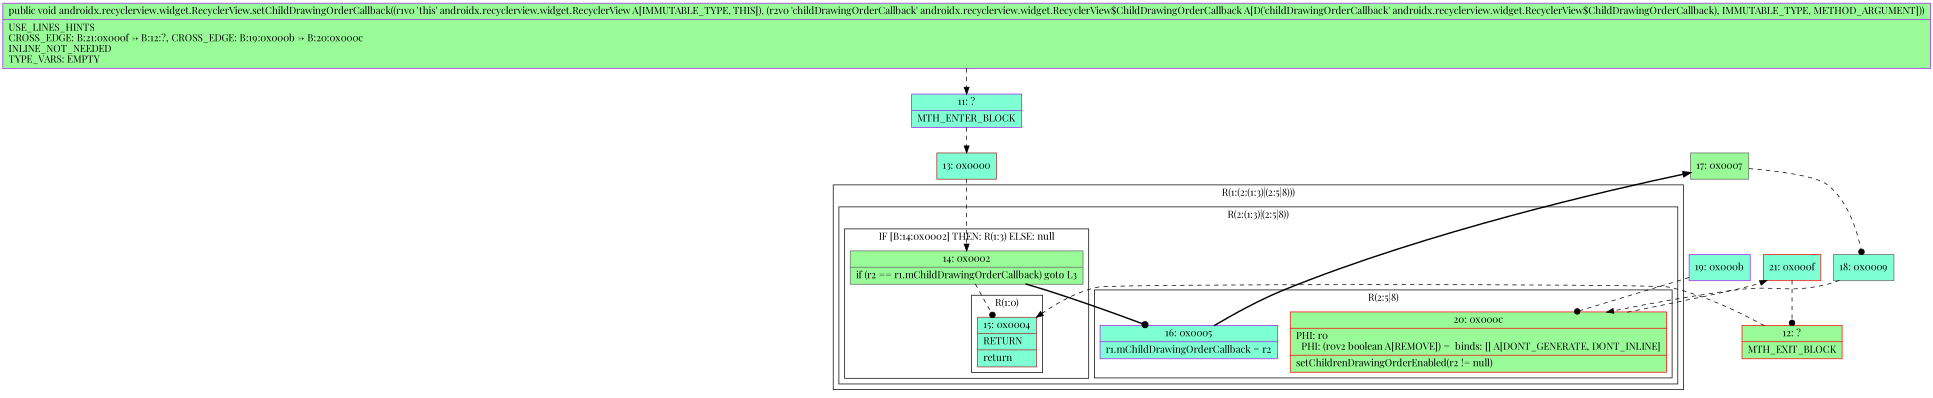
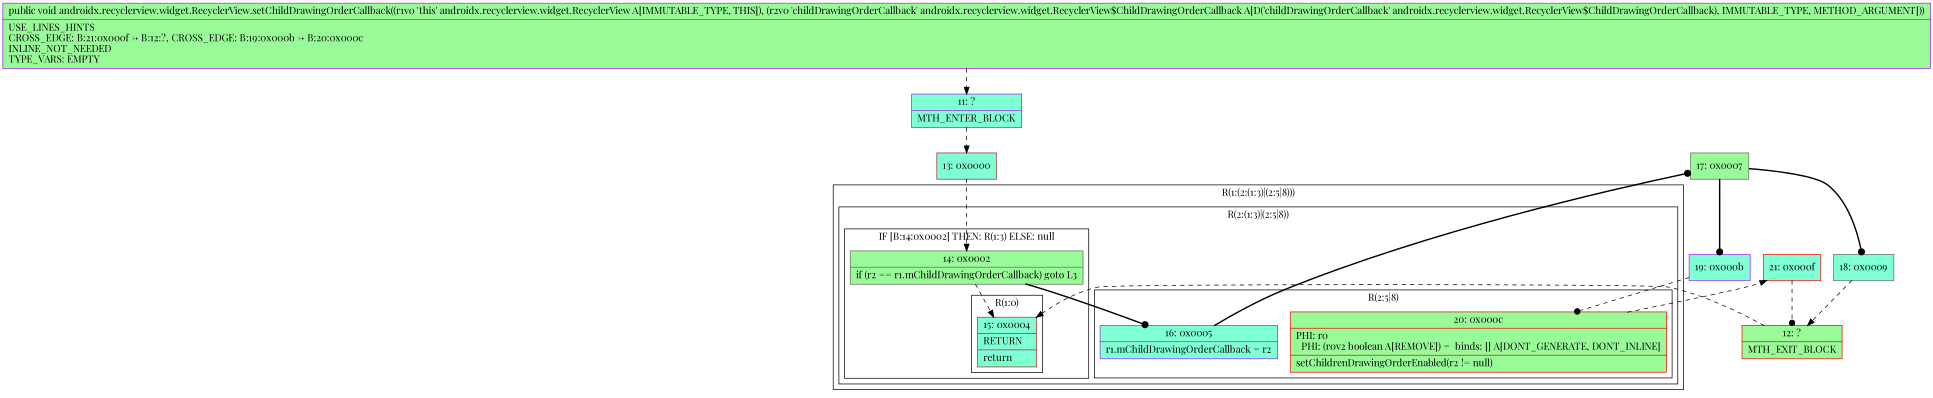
edge "17: 0x0007" -> "18: 0x0009": style dashed -> bold
edge "17: 0x0007" -> "19: 0x000b": added
edge "16: 0x0005" -> "17: 0x0007": arrowhead normal -> dot
edge "18: 0x0009" -> "20: 0x000c": now "18: 0x0009" -> "12: ?"
edge "14: 0x0002" -> "15: 0x0004": arrowhead dot -> normal
